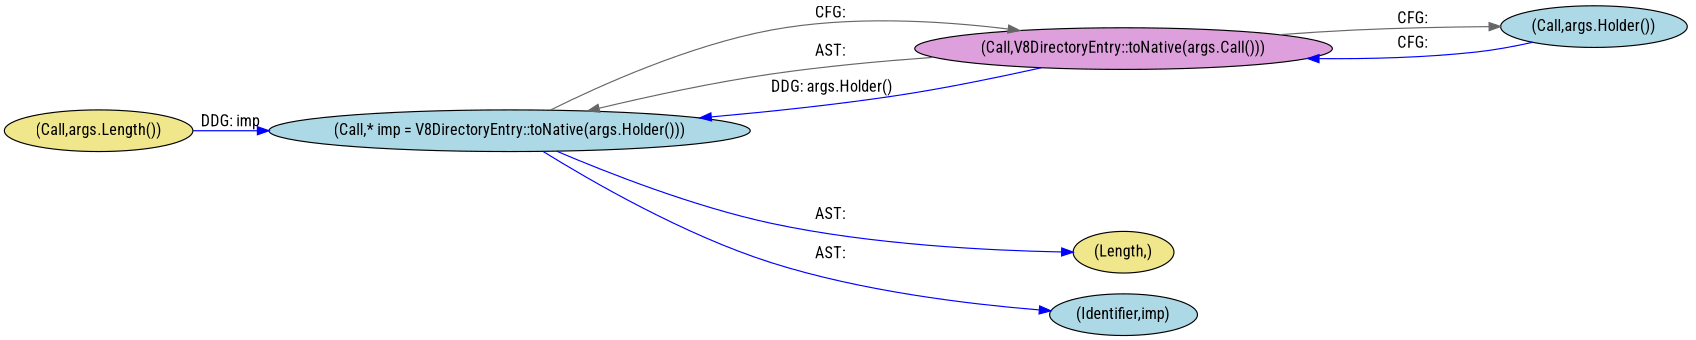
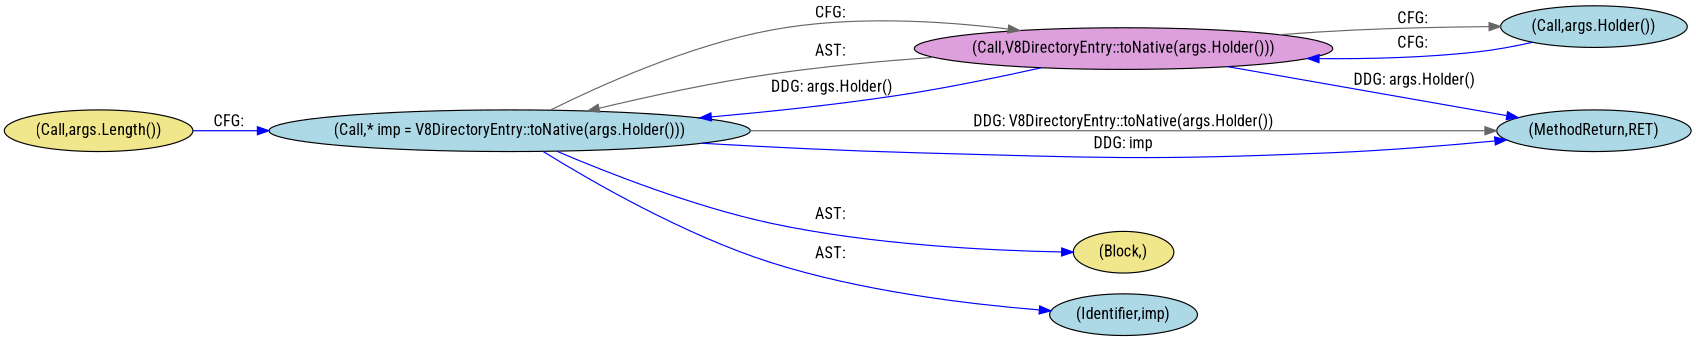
node "(Call,V8DirectoryEntry::toNative(args.Call()))": label "(Call,V8DirectoryEntry::toNative(args.Call()))" -> "(Call,V8DirectoryEntry::toNative(args.Holder()))"
edge "(Call,args.Length())" -> "(Call,* imp = V8DirectoryEntry::toNative(args.Holder()))": label "DDG: imp" -> "CFG: "
node "(MethodReturn,RET)": added
node "(Length,)": label "(Length,)" -> "(Block,)"
